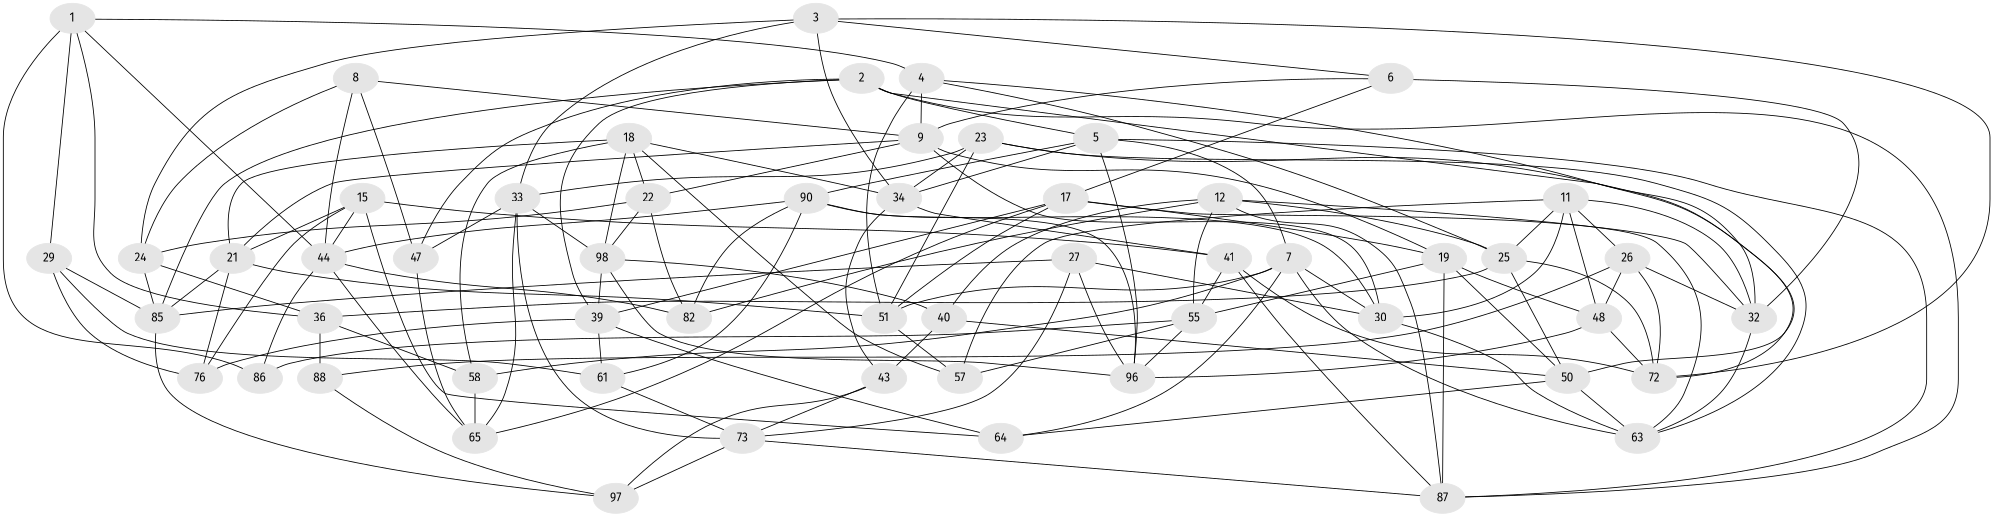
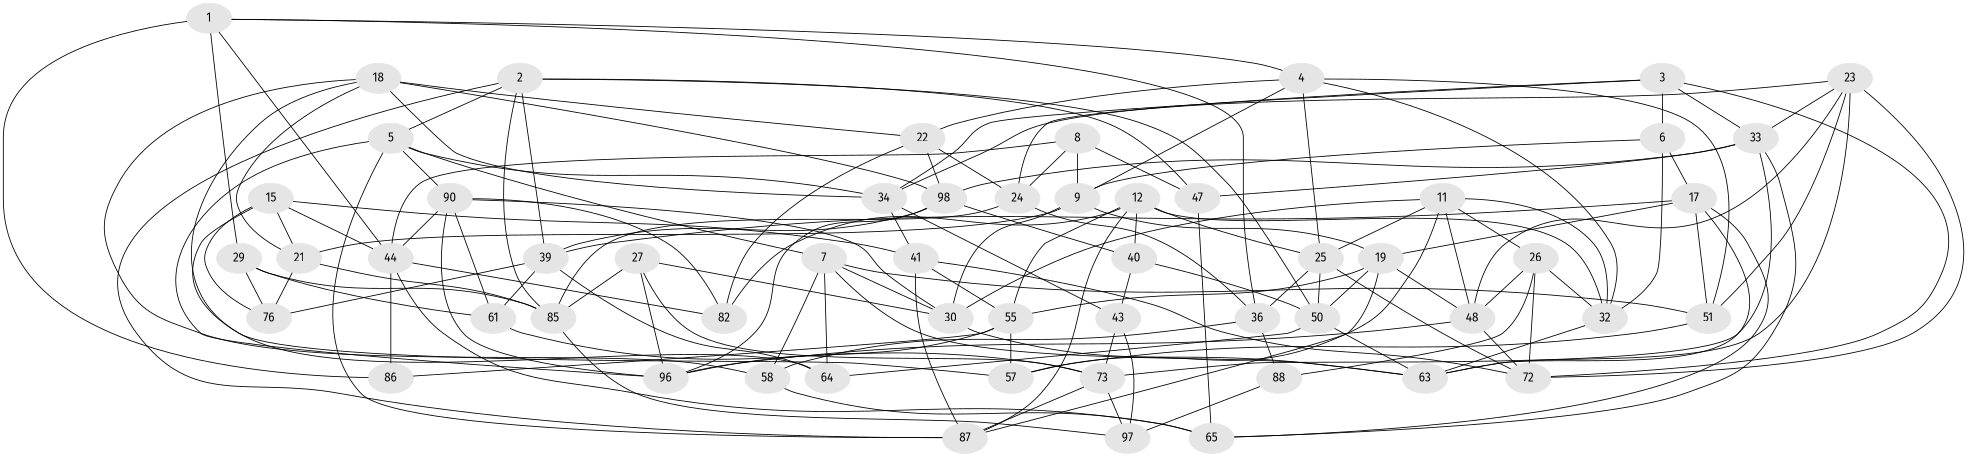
edge "9" -- "22": now "4" -- "22"
edge "23" -- "48": added
edge "21" -- "51": removed
